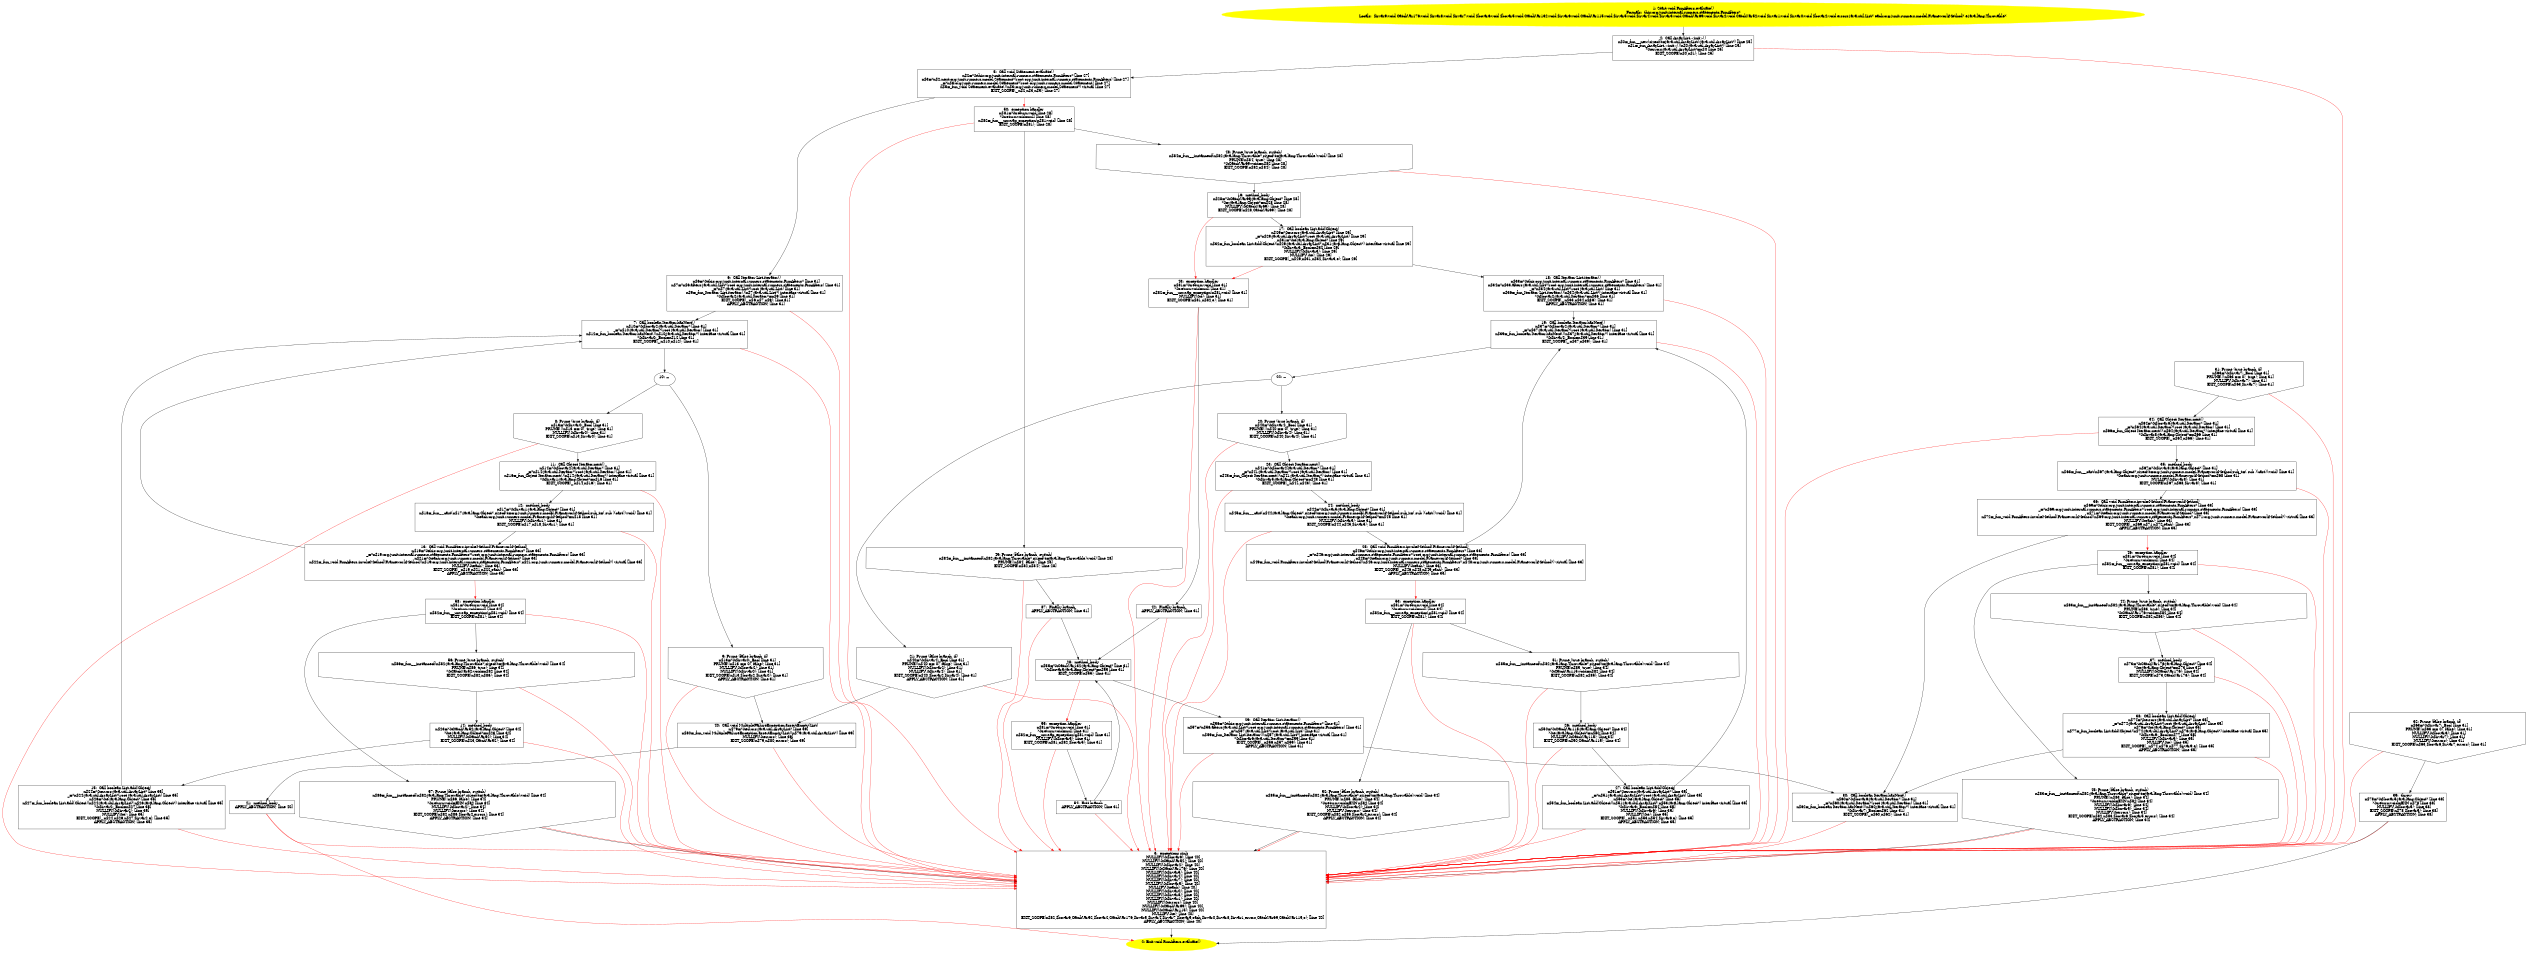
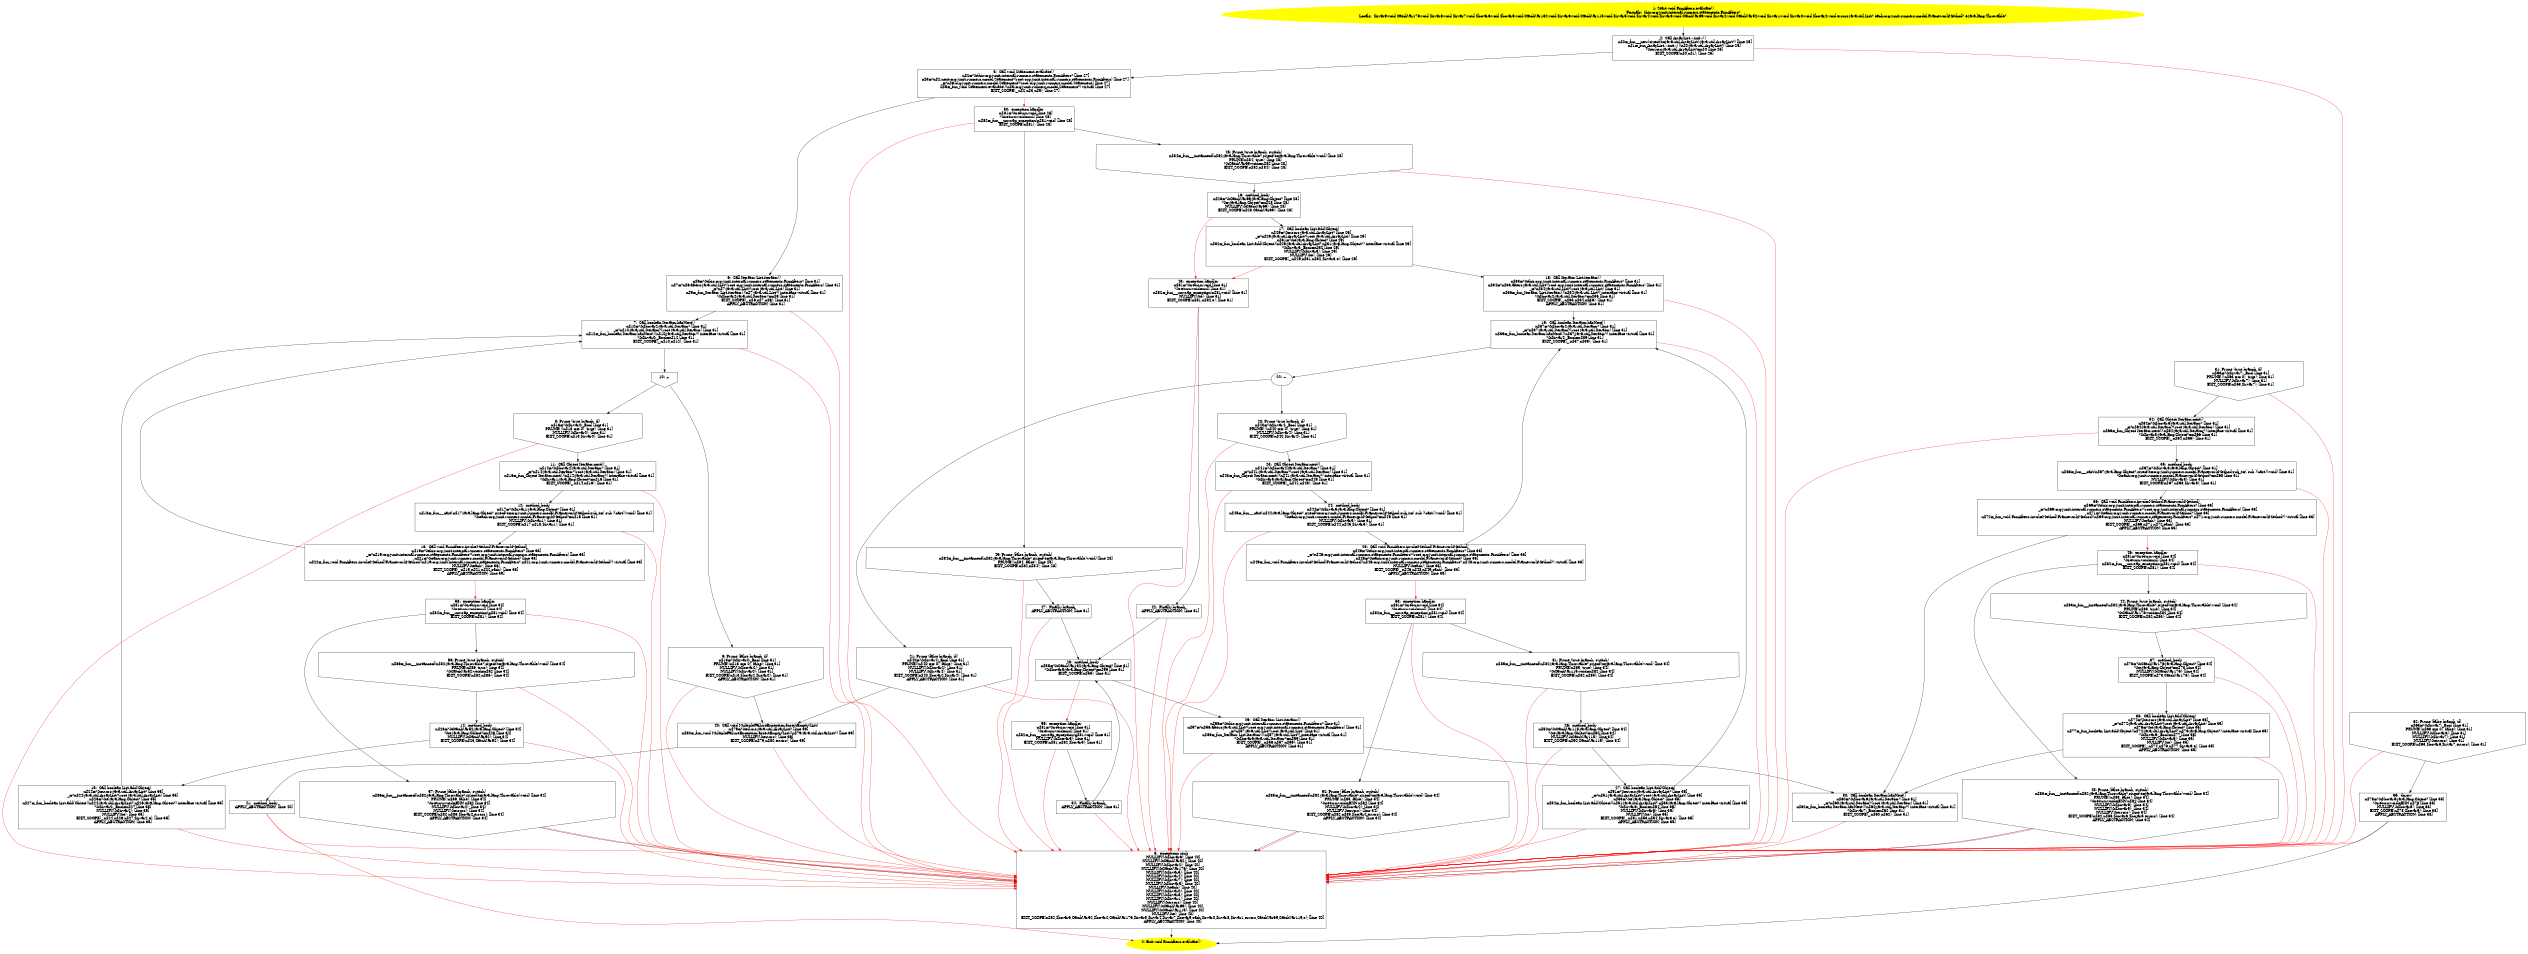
node "10: +": shape ellipse -> invhouse
node "87:  Finally branch APPLY_ABSTRACTION; [line 31]": label "87:  Finally branch APPLY_ABSTRACTION; [line 31]" -> "47:  Finally branch APPLY_ABSTRACTION; [line 31]"
node "54:  Exit branch APPLY_ABSTRACTION; [line 31]": label "54:  Exit branch APPLY_ABSTRACTION; [line 31]" -> "54:  Finally branch APPLY_ABSTRACTION; [line 31]"
